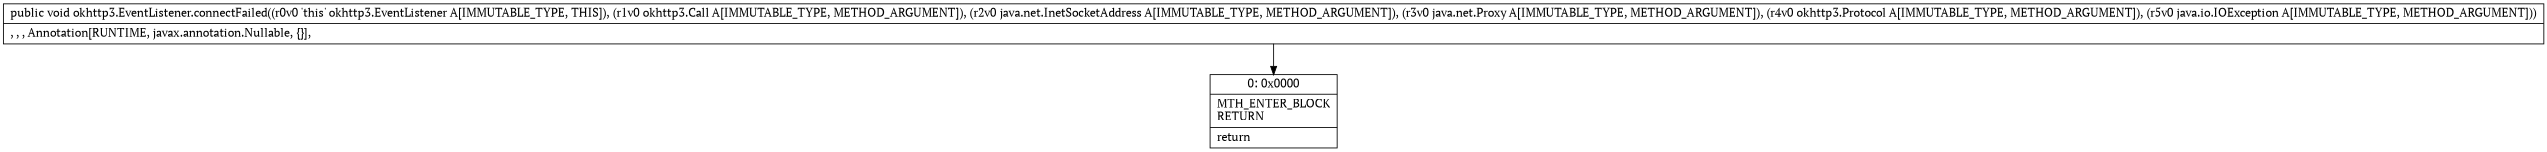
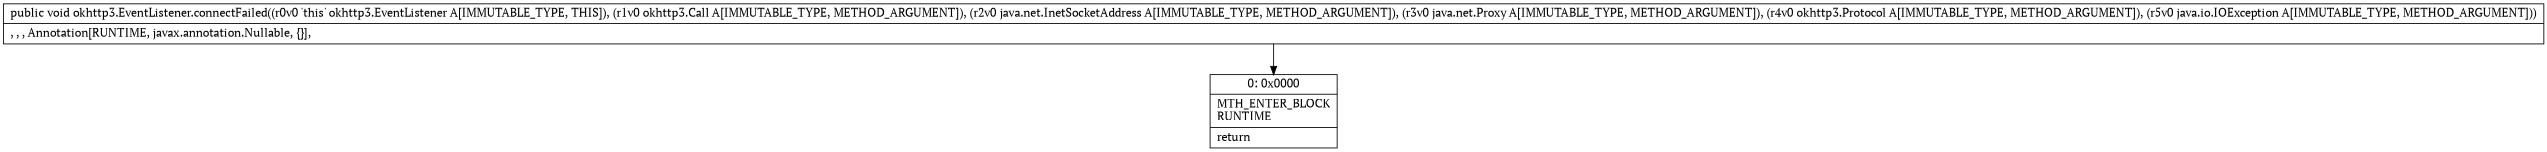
node "0: 0x0000": text "RETURN" -> "RUNTIME"
